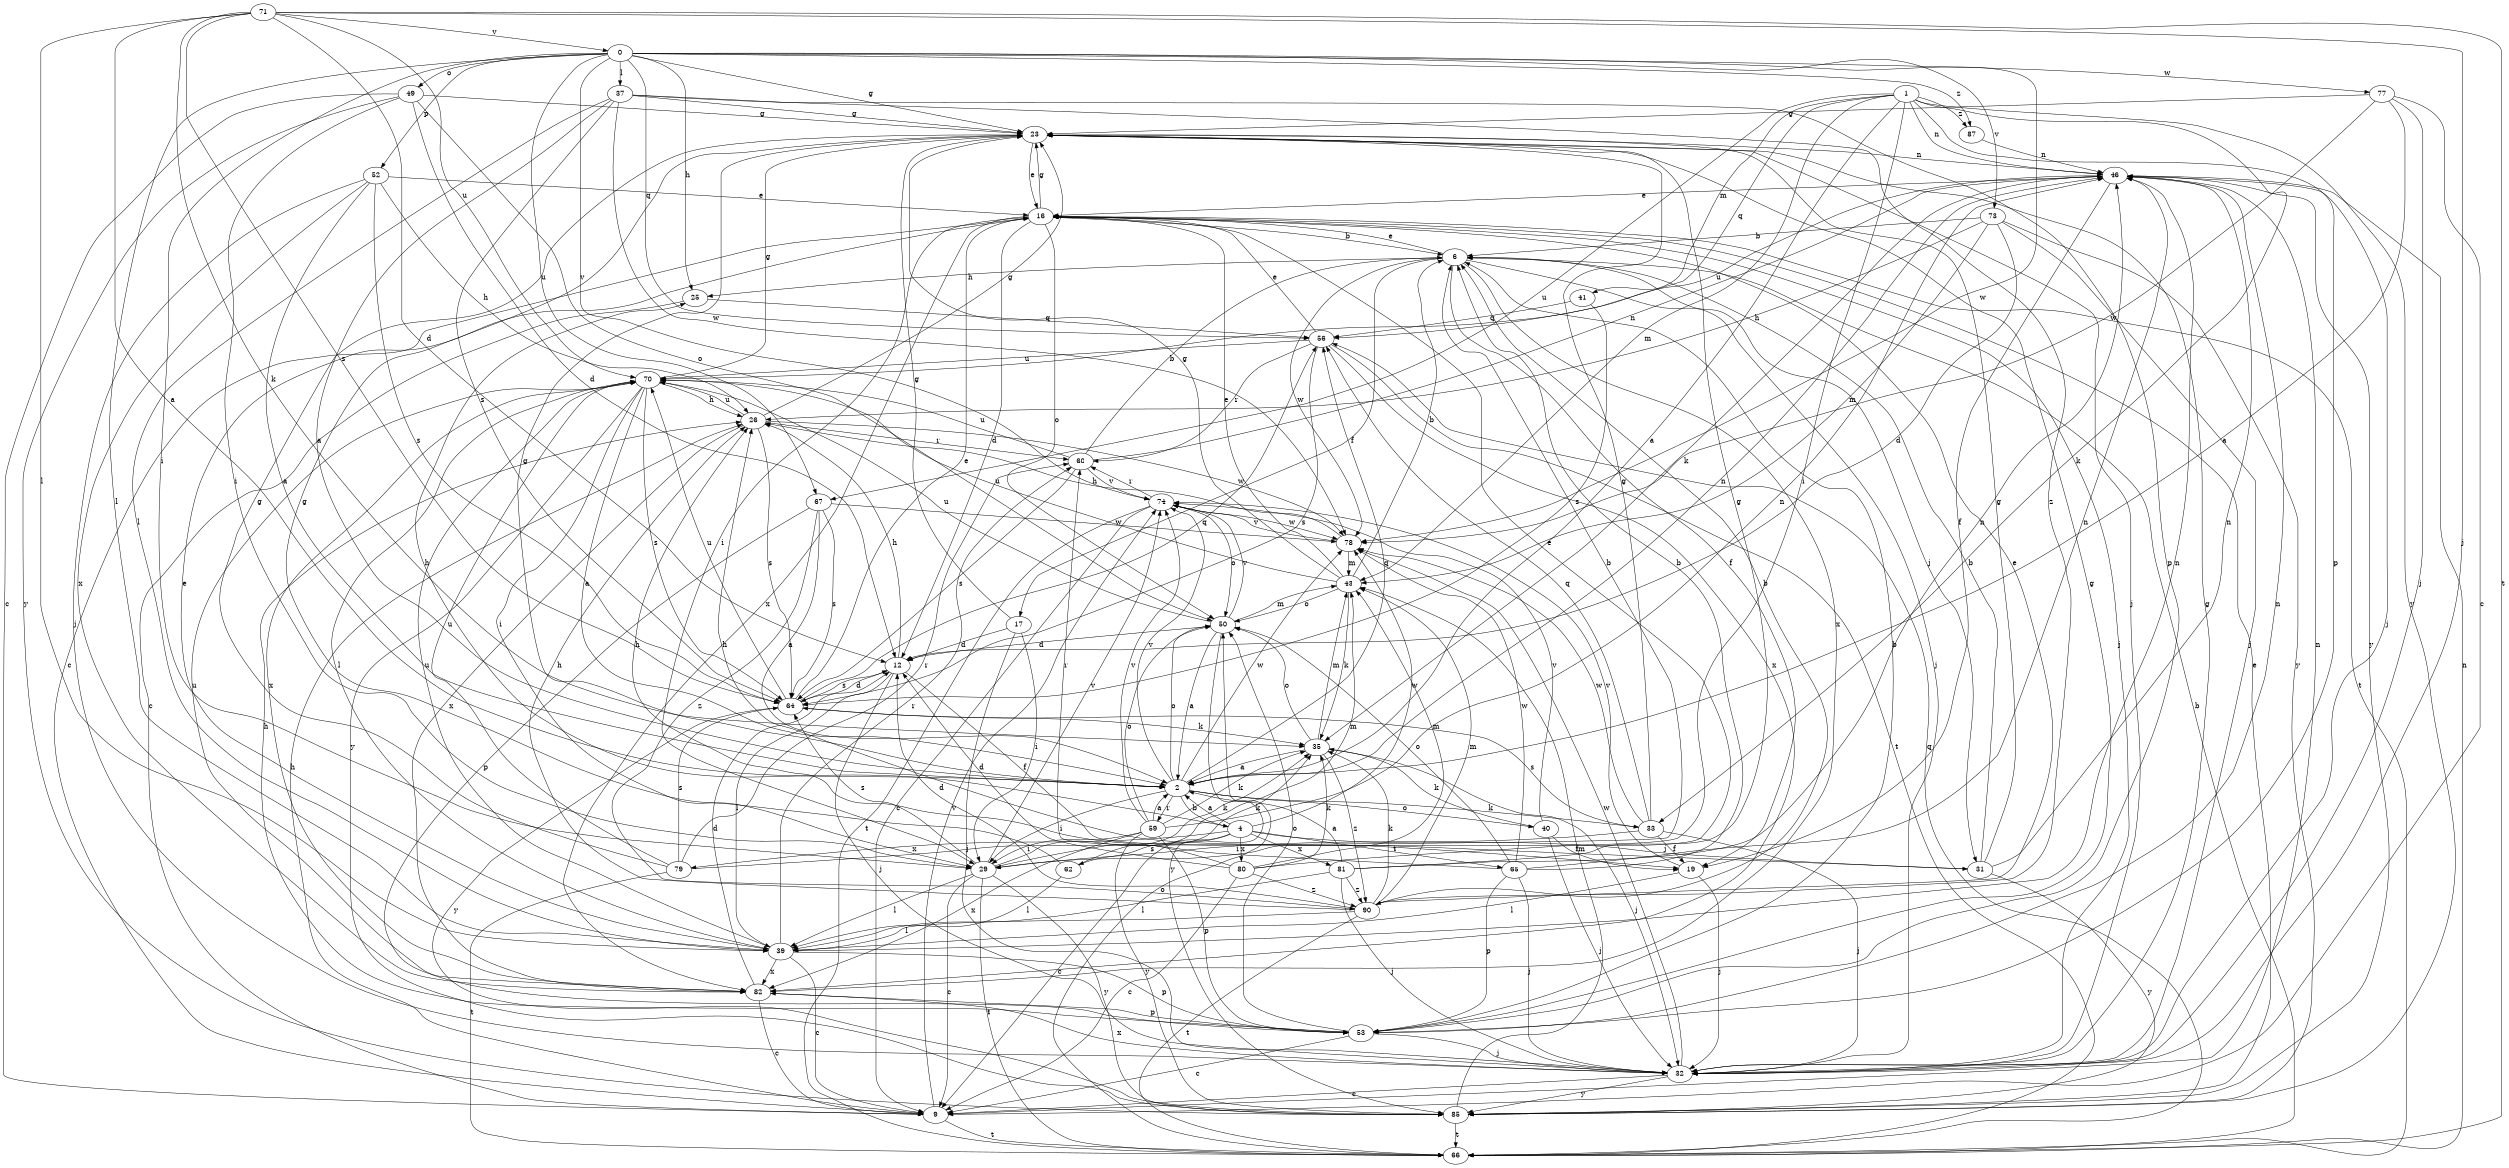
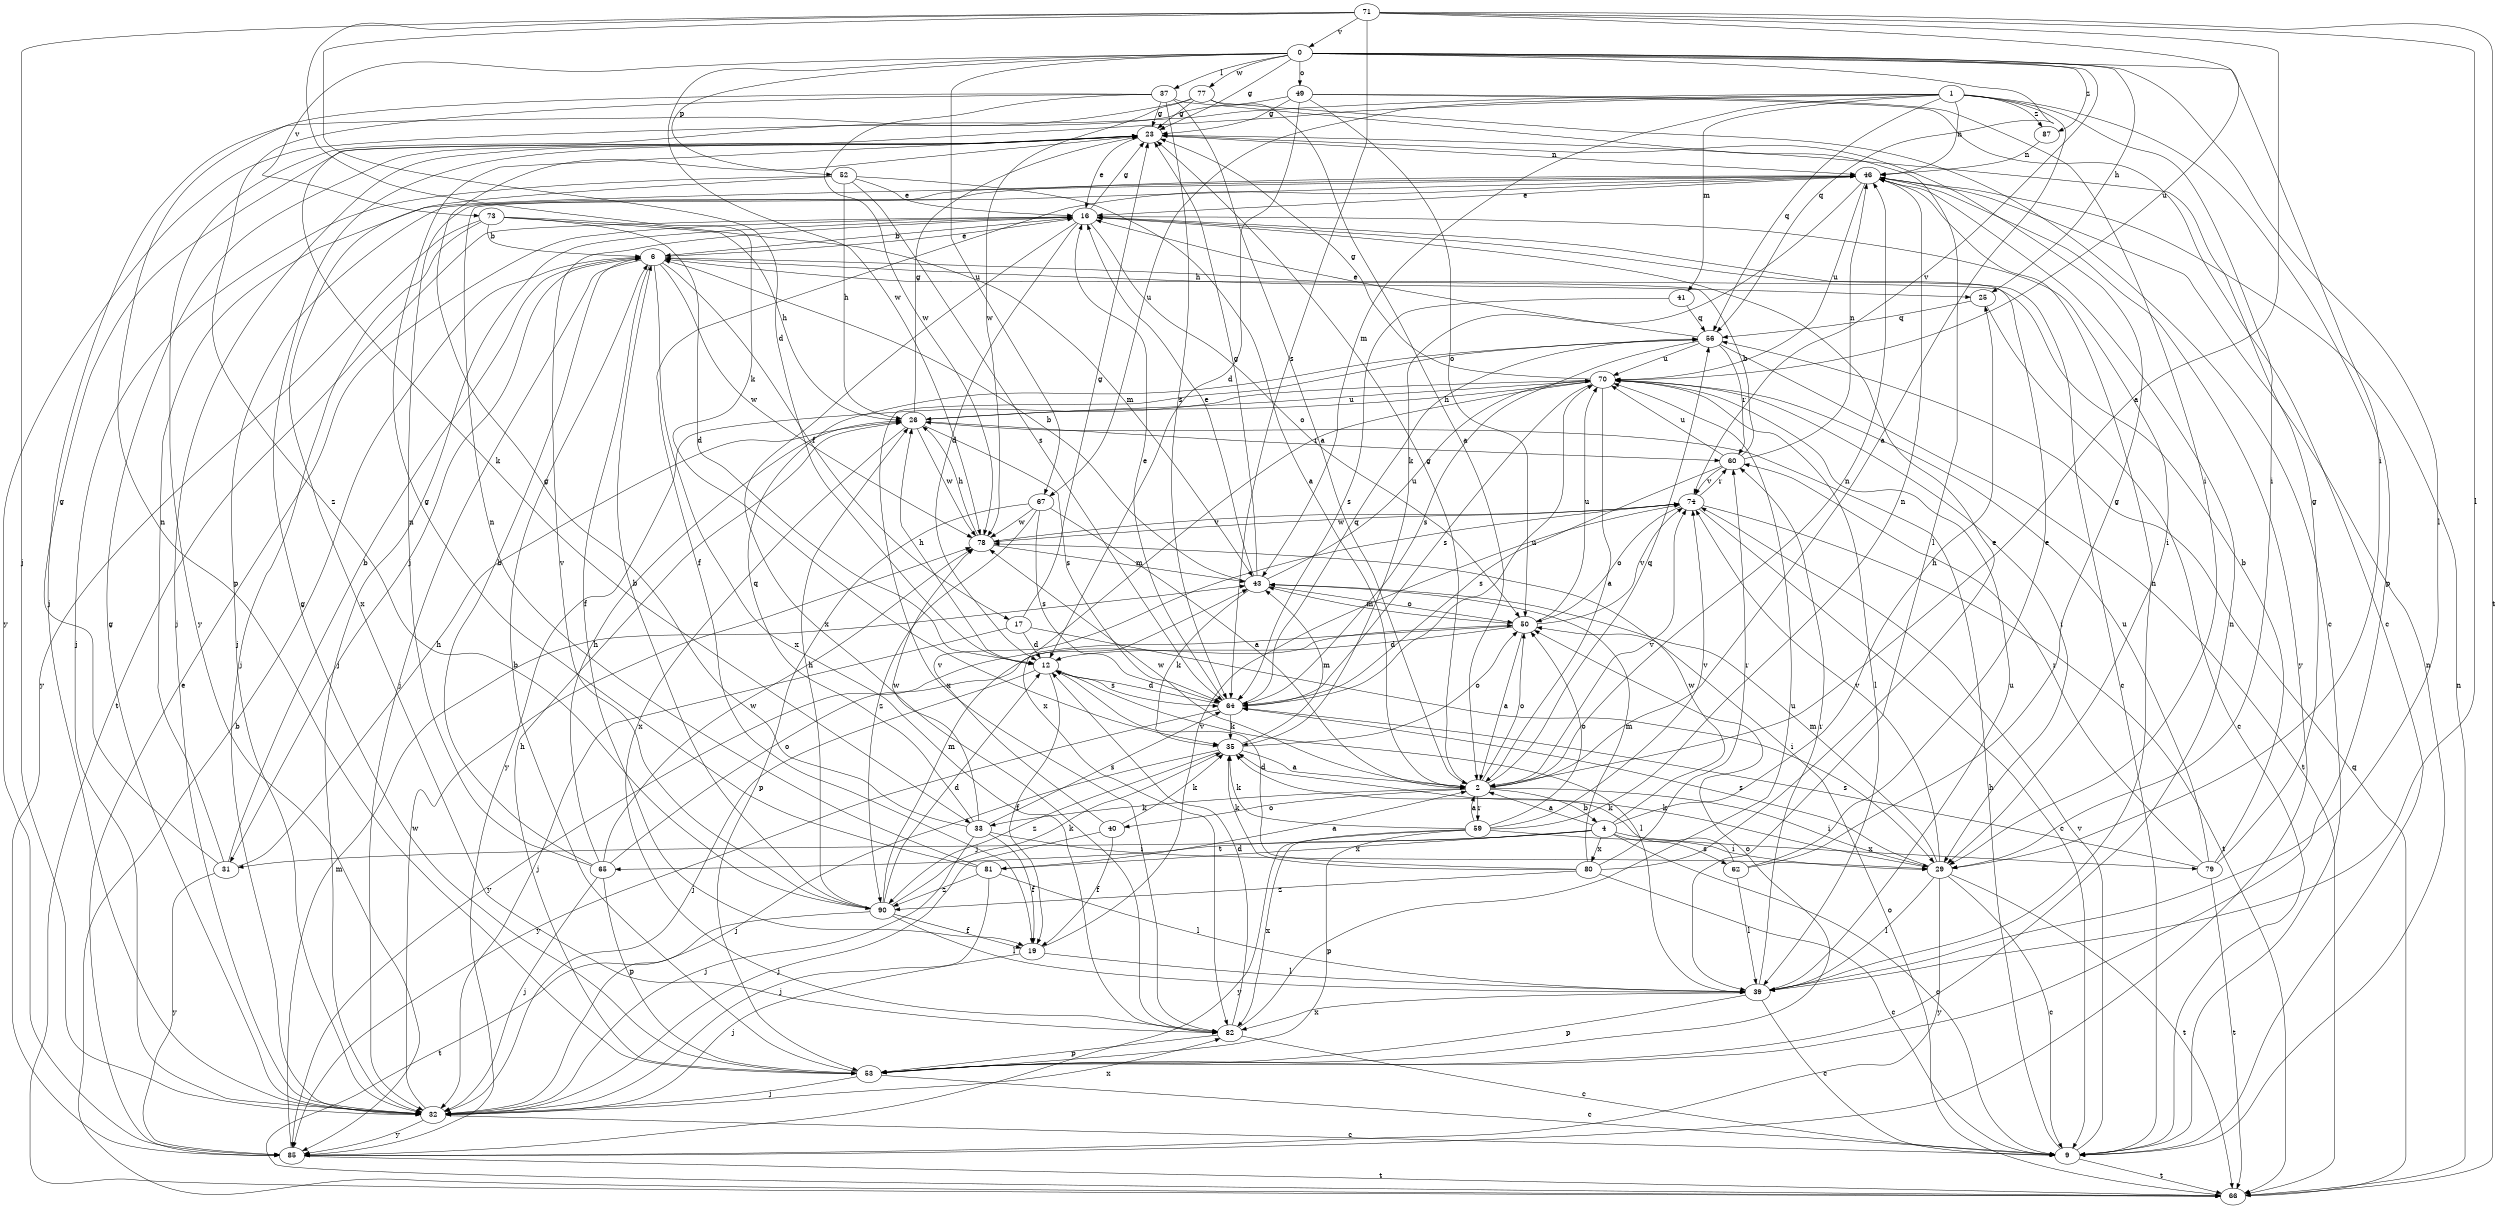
edge "39" -> "16": now "62" -> "16"
edge "90" -> "16": label "e" -> "v"
edge "90" -> "19": added, label "f"
